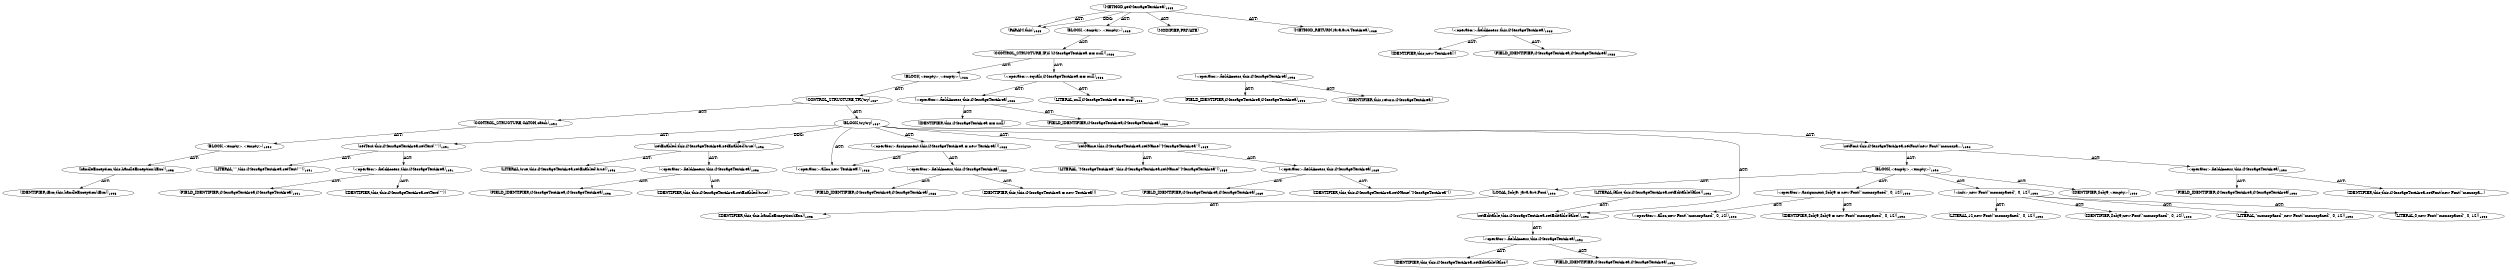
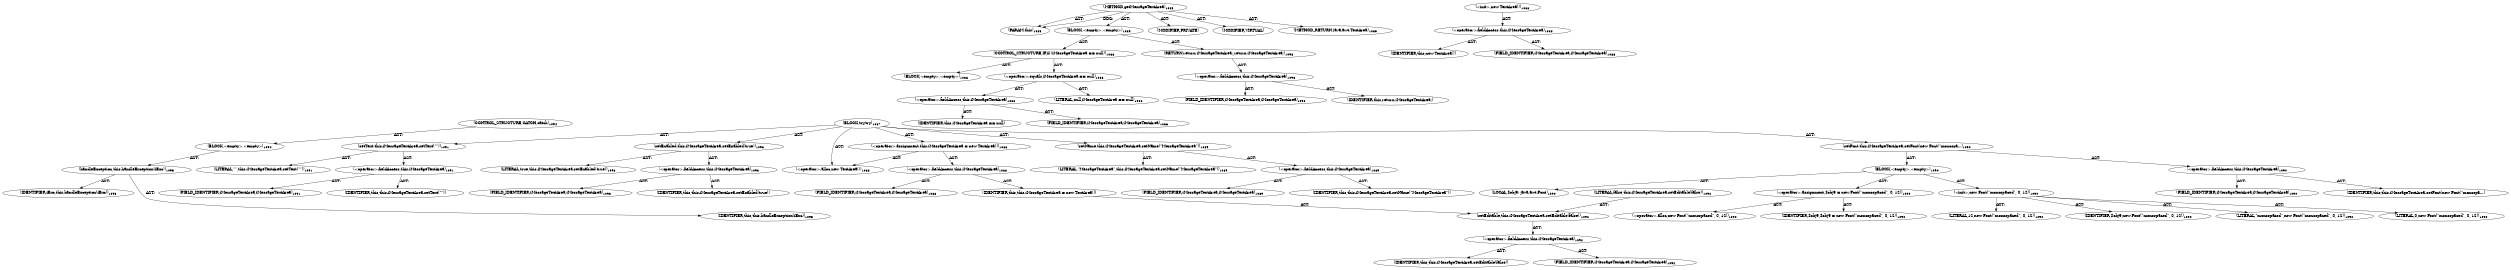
node "(<init>,new TextArea())": added
node "(MODIFIER,VIRTUAL)": added
node "(RETURN,return iMessageTextArea;,return iMessageTextArea;)": added
node "(CONTROL_STRUCTURE,TRY,try)": removed
edge "(BLOCK,try,try)" -> "(setEditable,this.iMessageTextArea.setEditable(false))": now "(IDENTIFIER,this,this.iMessageTextArea = new TextArea())" -> "(setEditable,this.iMessageTextArea.setEditable(false))"
edge "(BLOCK,try,try)" -> "(setEnabled,this.iMessageTextArea.setEnabled(true))": label "DDG: " -> "AST: "
node "(IDENTIFIER,$obj9,<empty>)": removed
edge "(LOCAL,$obj9: java.awt.Font)" -> "(IDENTIFIER,this,this.handleException(iExc))": now "(handleException,this.handleException(iExc))" -> "(IDENTIFIER,this,this.handleException(iExc))"
